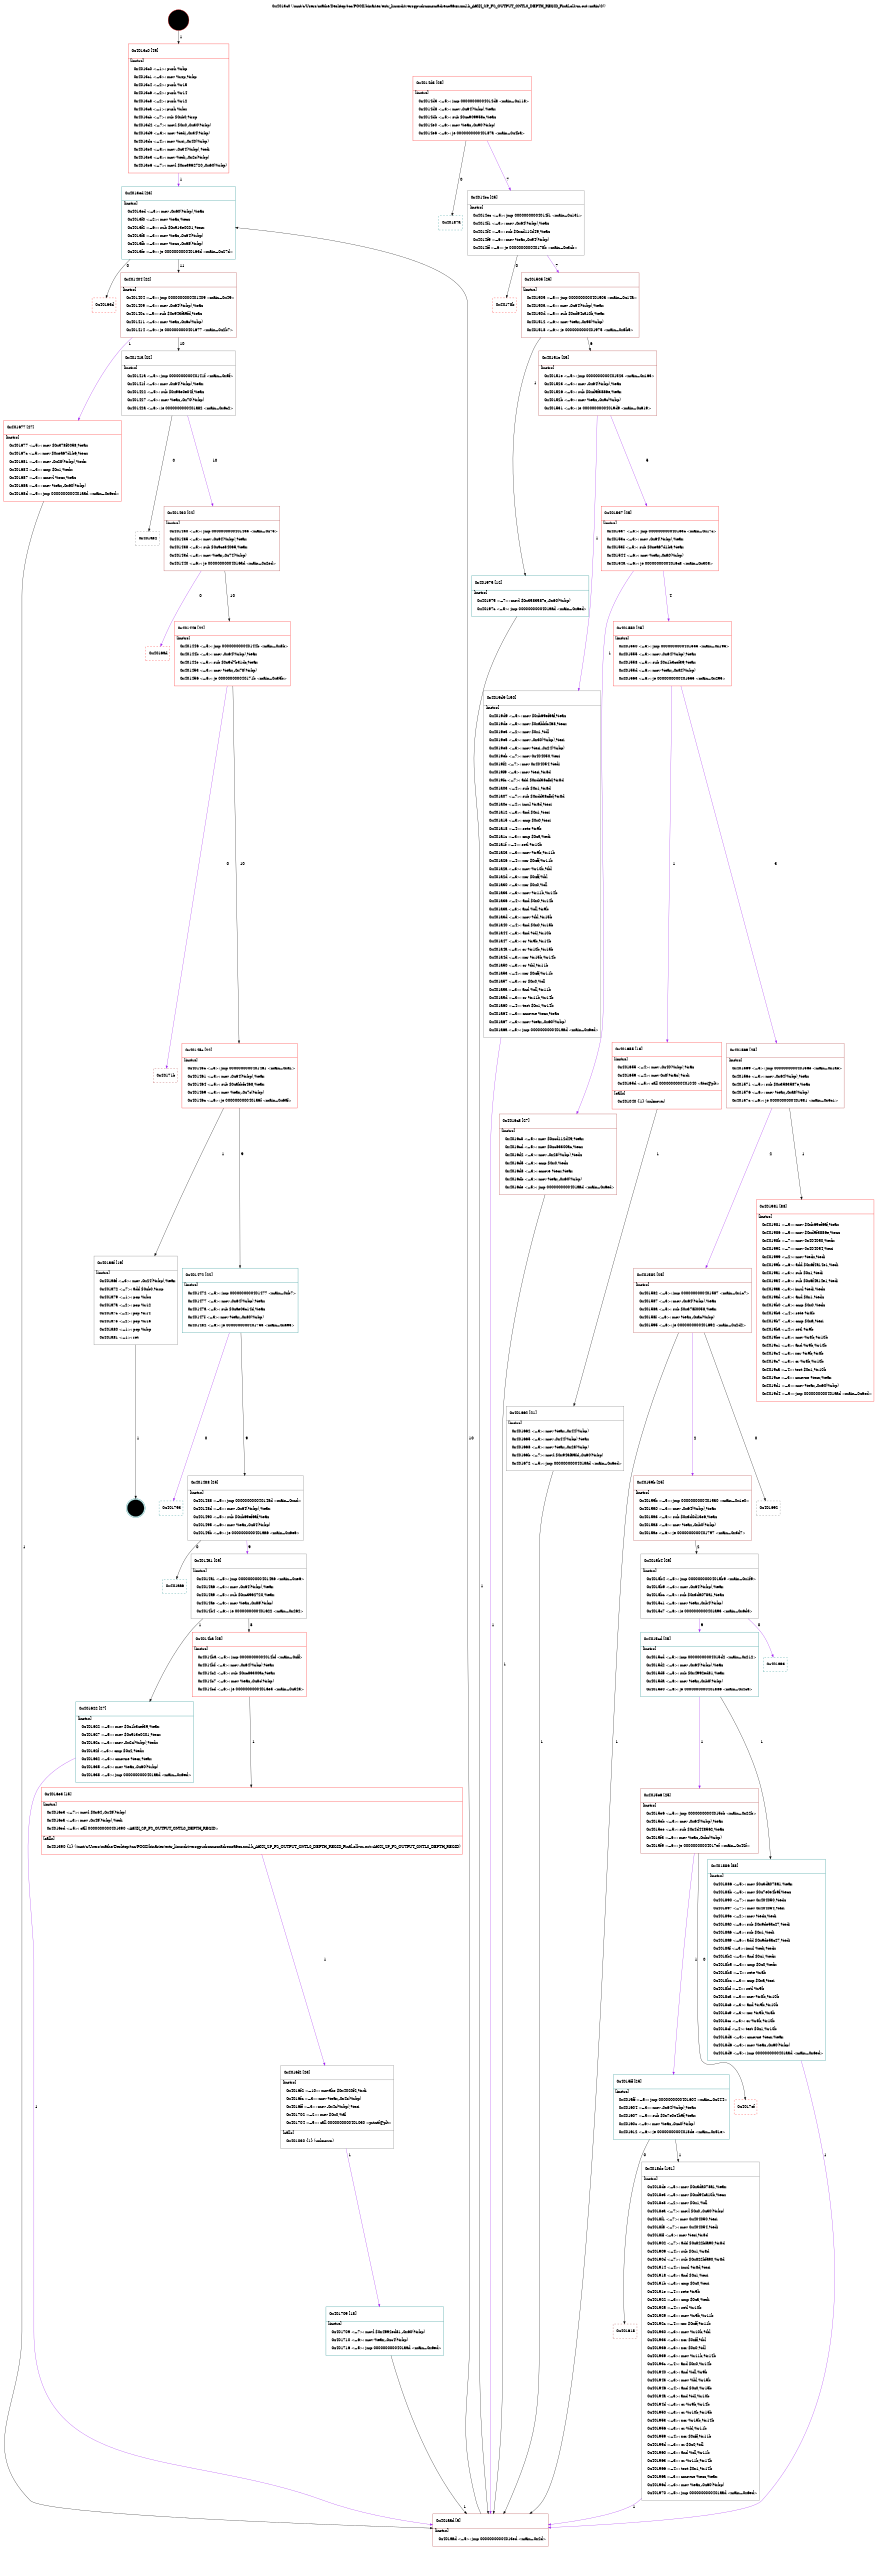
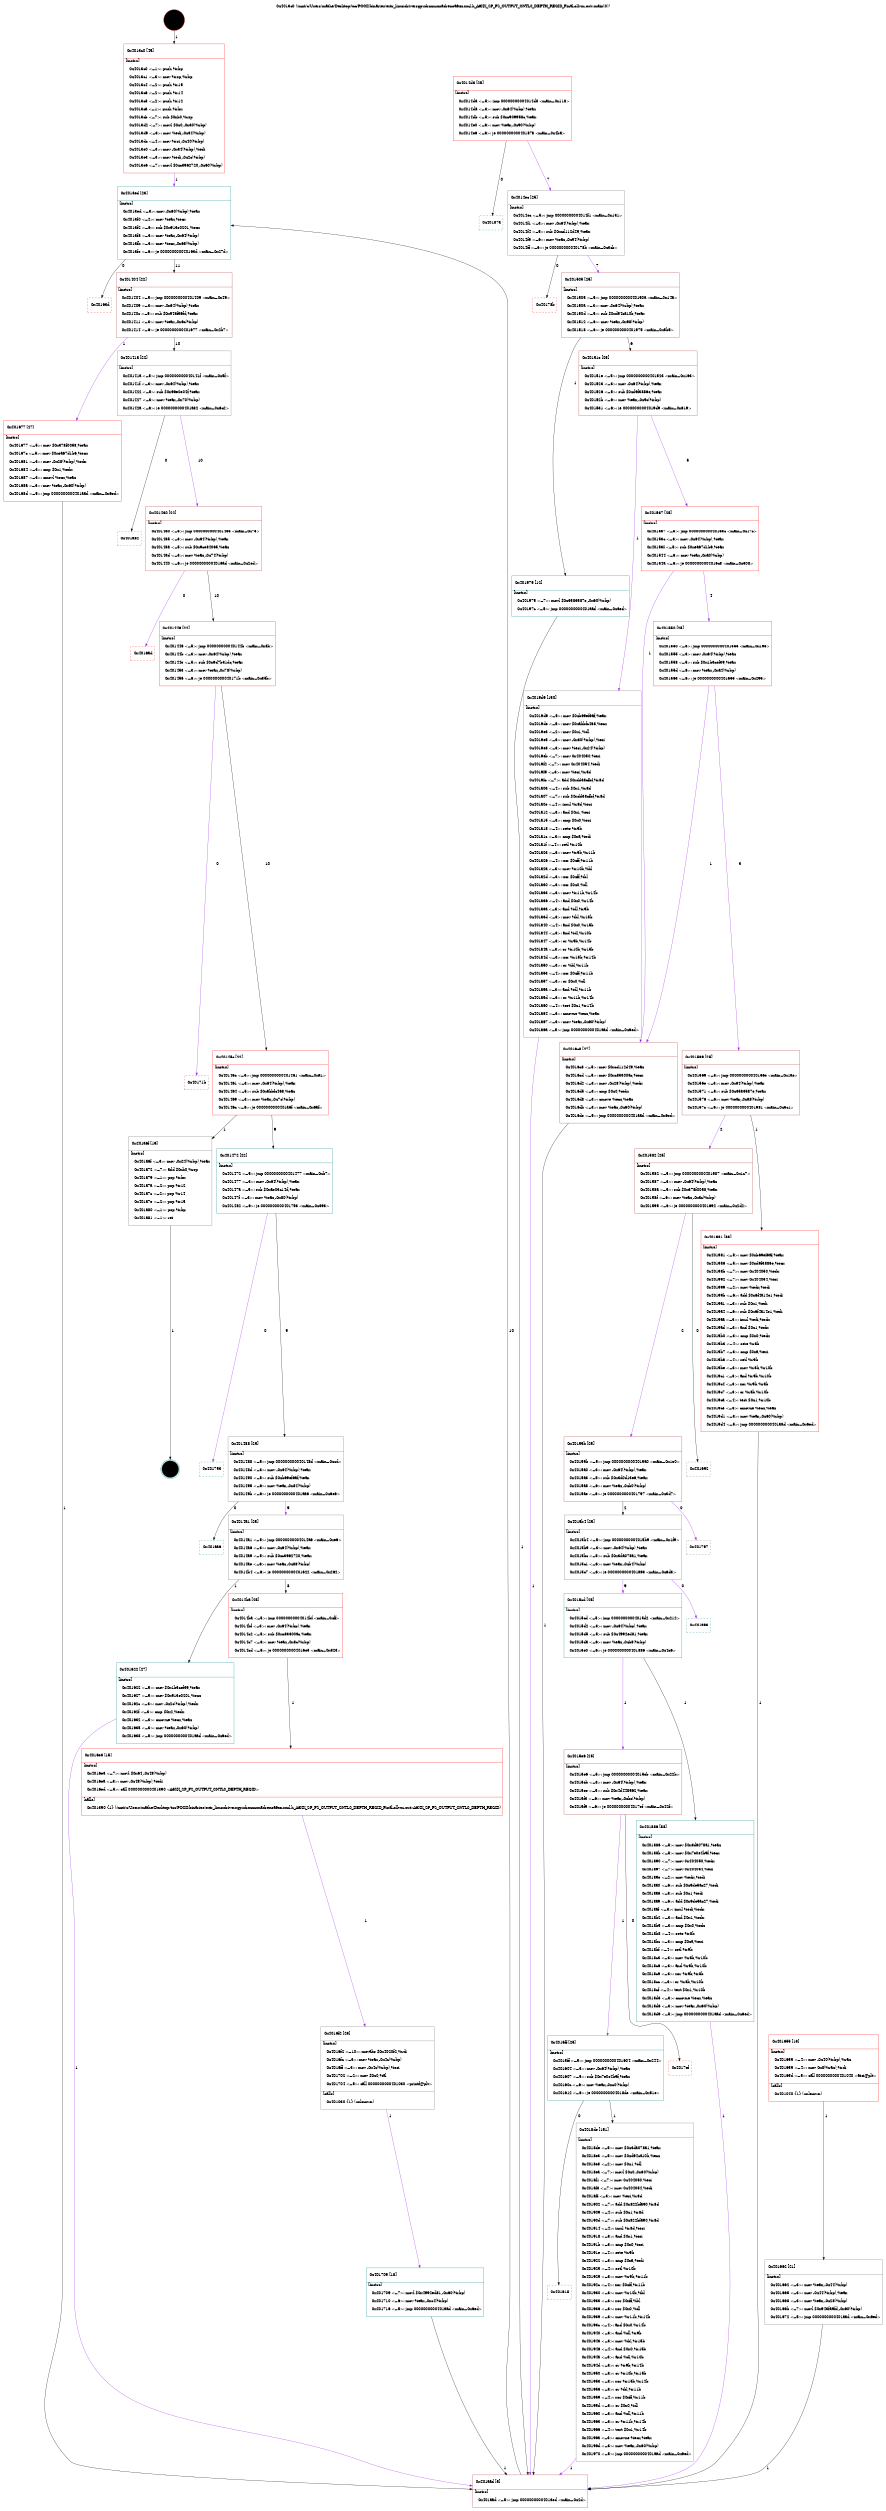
edge "0x401550 [25]" -> "0x401655 [13]": now "0x401550 [25]" -> "0x4016c8 [27]"
node "0x401797": added
edge "0x401582 [25]" -> "0x401aad [5]": now "0x401981 [88]" -> "0x401aad [5]"
